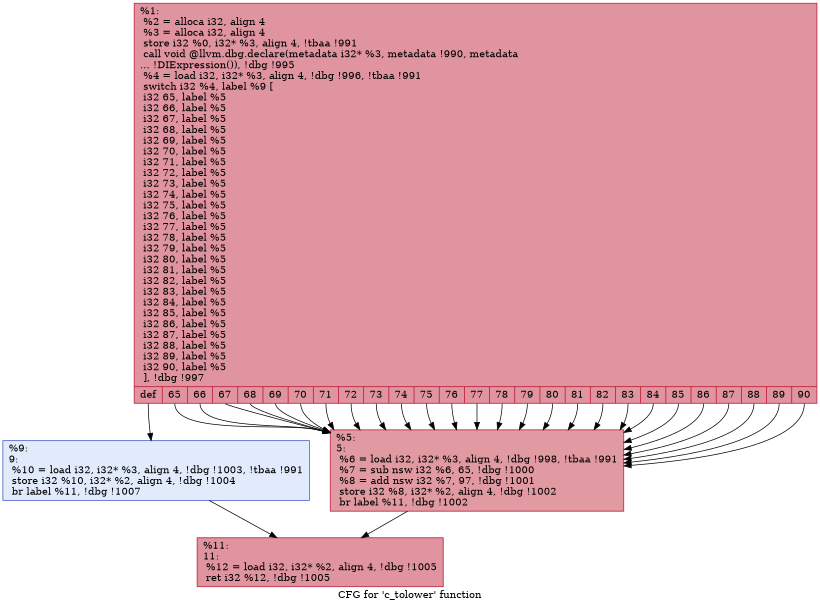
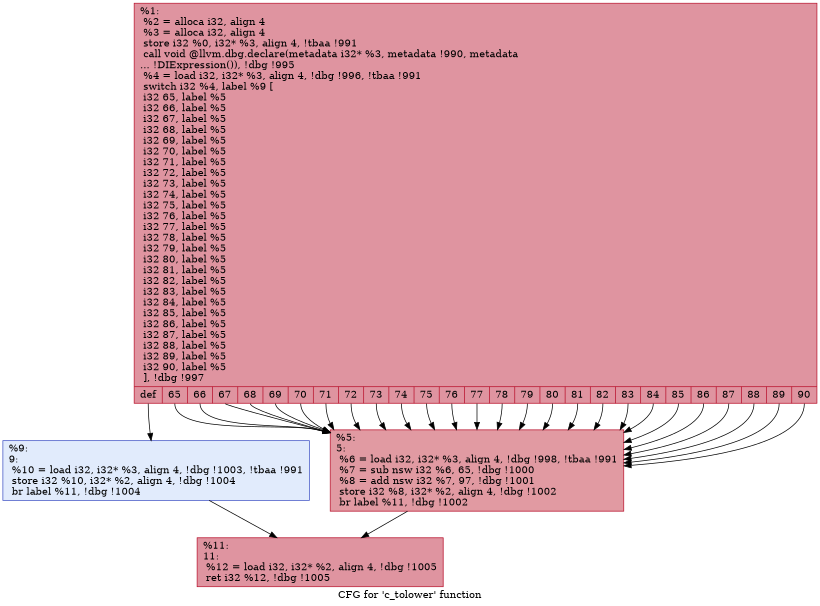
node "%9:": text "br label %11, !dbg !1007" -> "br label %11, !dbg !1004"
